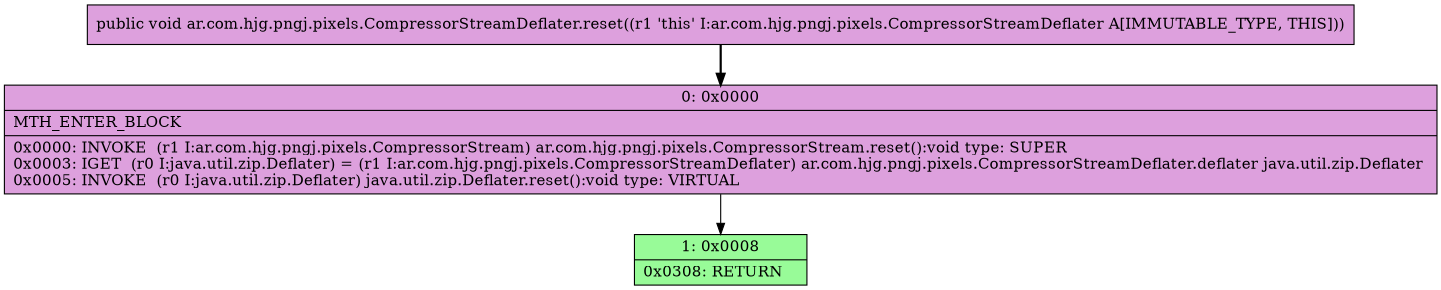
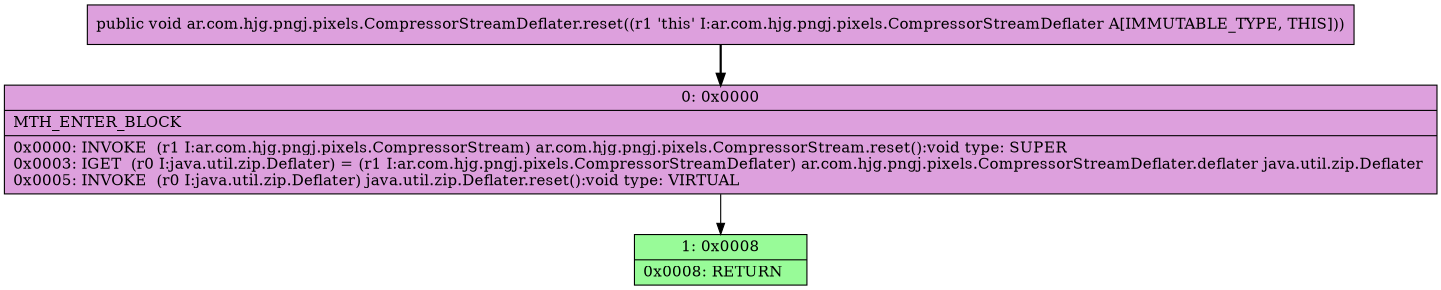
node "1: 0x0008": text "0x0308: RETURN" -> "0x0008: RETURN"
